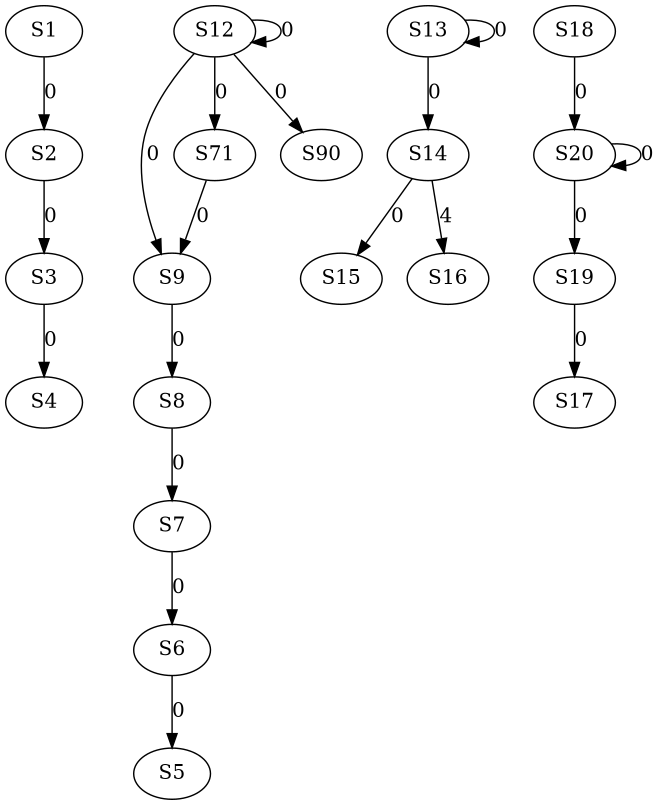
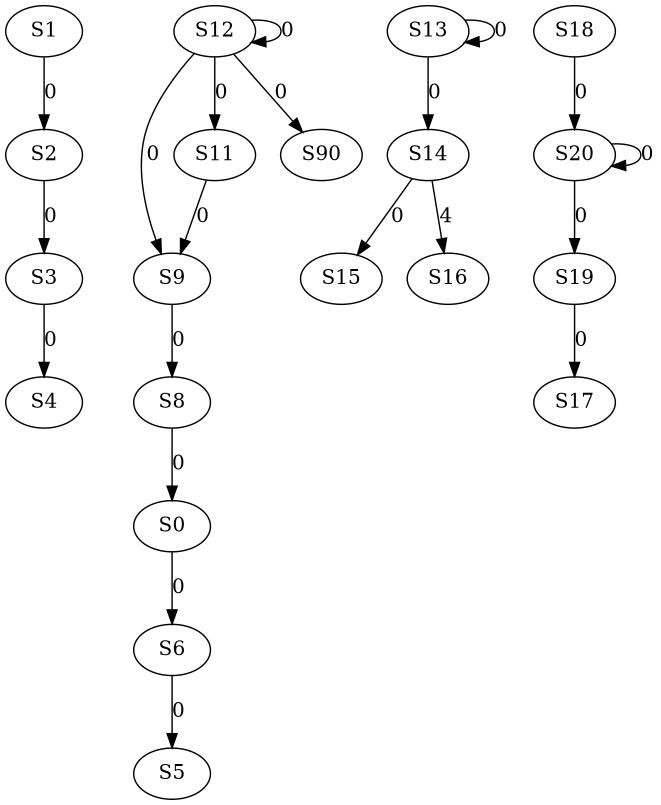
node "S71": label "S71" -> "S11"
node "S7": label "S7" -> "S0"
